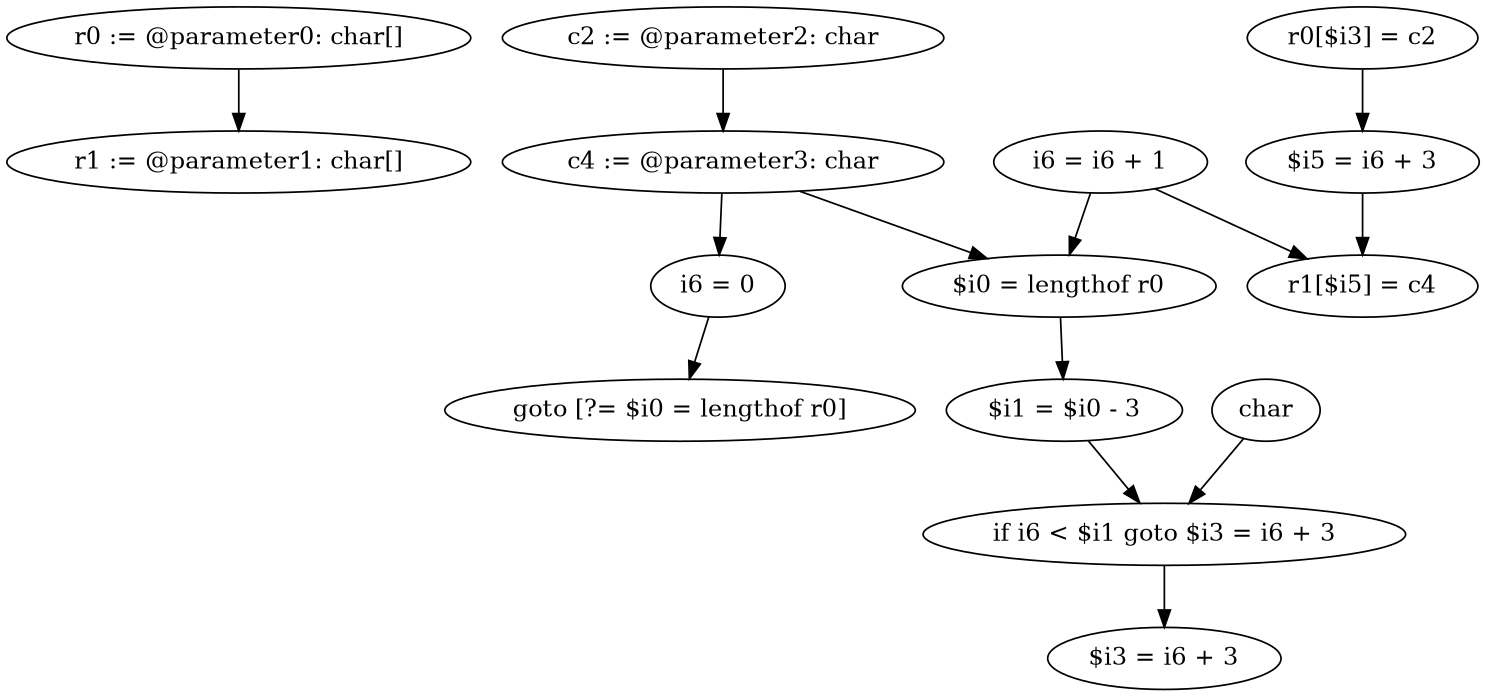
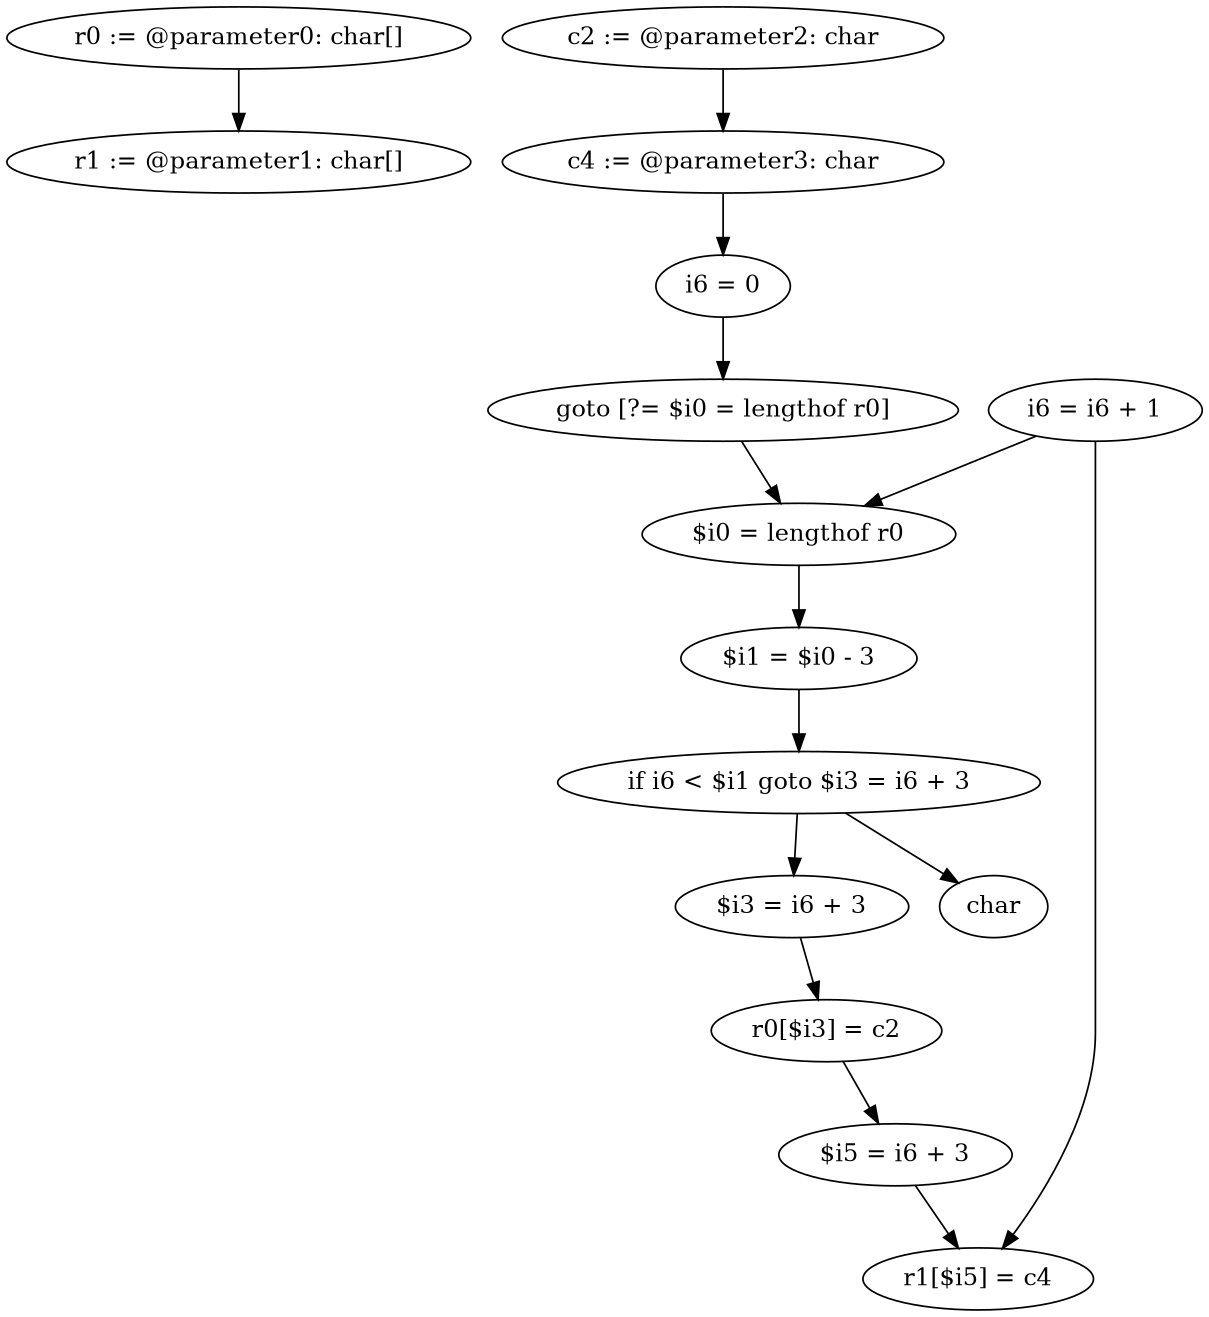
edge "c4 := @parameter3: char" -> "$i0 = lengthof r0": now "goto [?= $i0 = lengthof r0]" -> "$i0 = lengthof r0"
edge "char" -> "if i6 < $i1 goto $i3 = i6 + 3": reversed
edge "$i3 = i6 + 3" -> "r0[$i3] = c2": added
